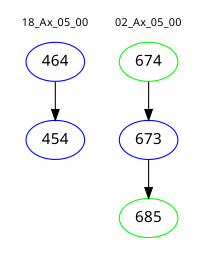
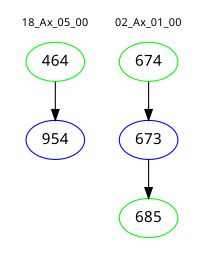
cluster "02_Ax_05_00": label "02_Ax_05_00" -> "02_Ax_01_00"
node "464": color blue -> green
node "454": label "454" -> "954"
